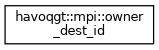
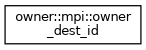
node "havoqgt::mpi::owner _dest_id": label "havoqgt::mpi::owner _dest_id" -> "owner::mpi::owner _dest_id"
